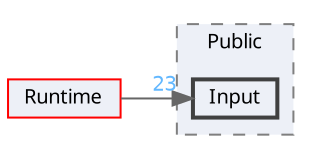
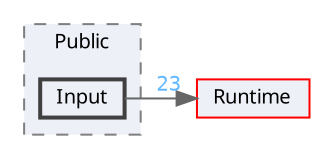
edge "Runtime" -> "Input": reversed
